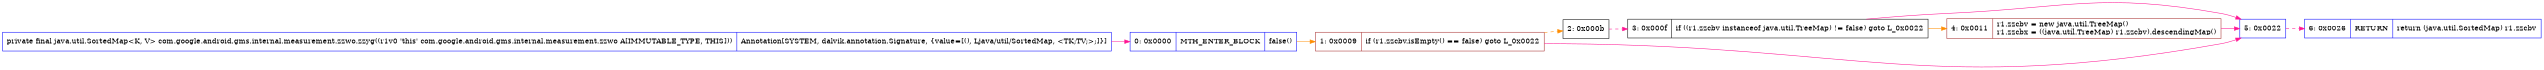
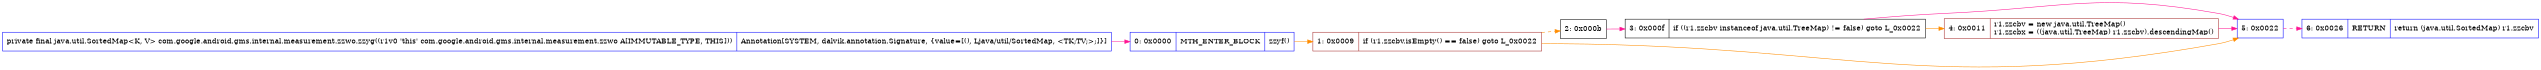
edge "2: 0x000b" -> "3: 0x000f": style dashed -> solid
node "0: 0x0000": text "false()" -> "zzyf()"
edge "1: 0x0009" -> "5: 0x0022": color deeppink -> darkorange
